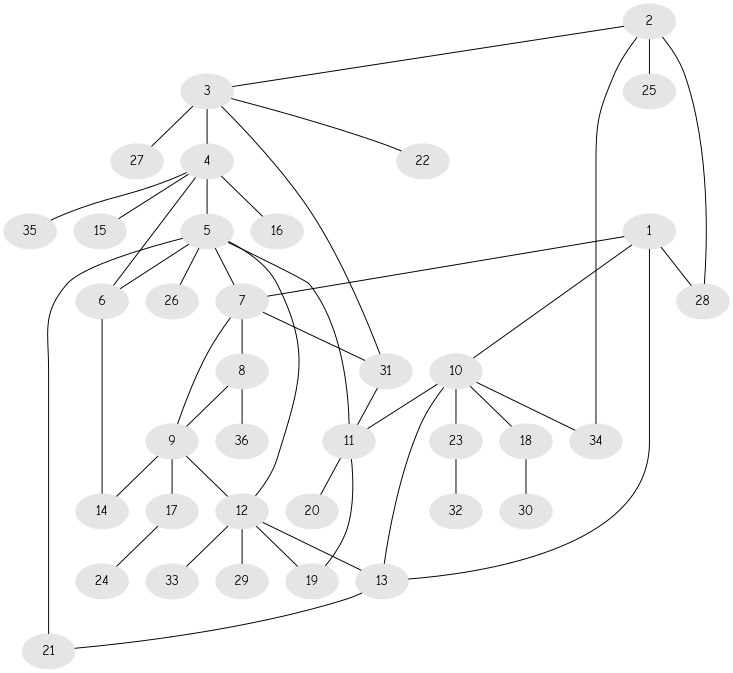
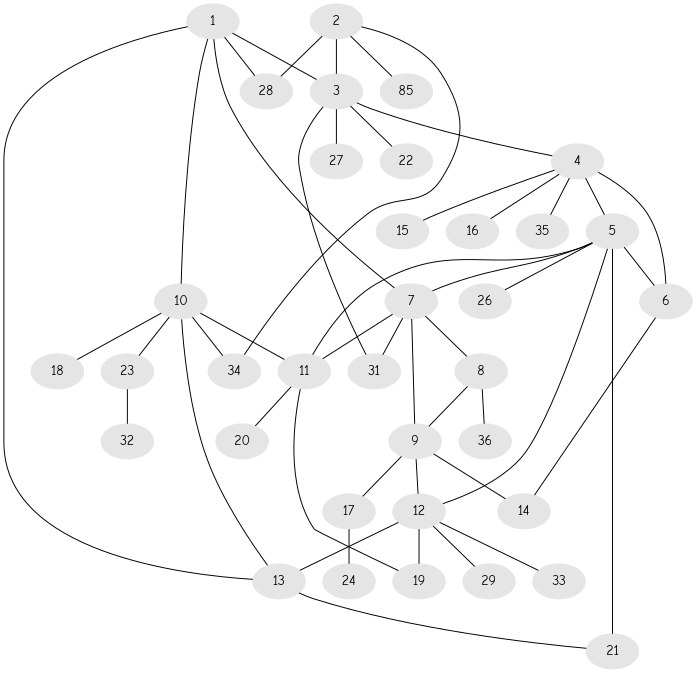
edge "1" -- "3": added
node "25": label "25" -> "85"
edge "31" -- "11": now "7" -- "11"
node "30": removed
